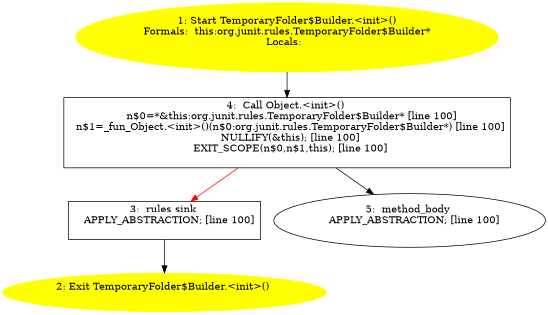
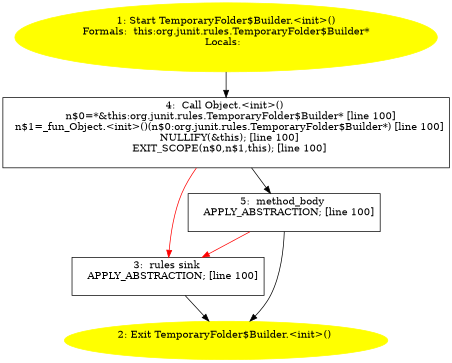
node "5:  method_body APPLY_ABSTRACTION; [line 100]": shape ellipse -> box
edge "5:  method_body APPLY_ABSTRACTION; [line 100]" -> "3:  rules sink APPLY_ABSTRACTION; [line 100]": added
edge "5:  method_body APPLY_ABSTRACTION; [line 100]" -> "2: Exit TemporaryFolder$Builder.<init>()": added
